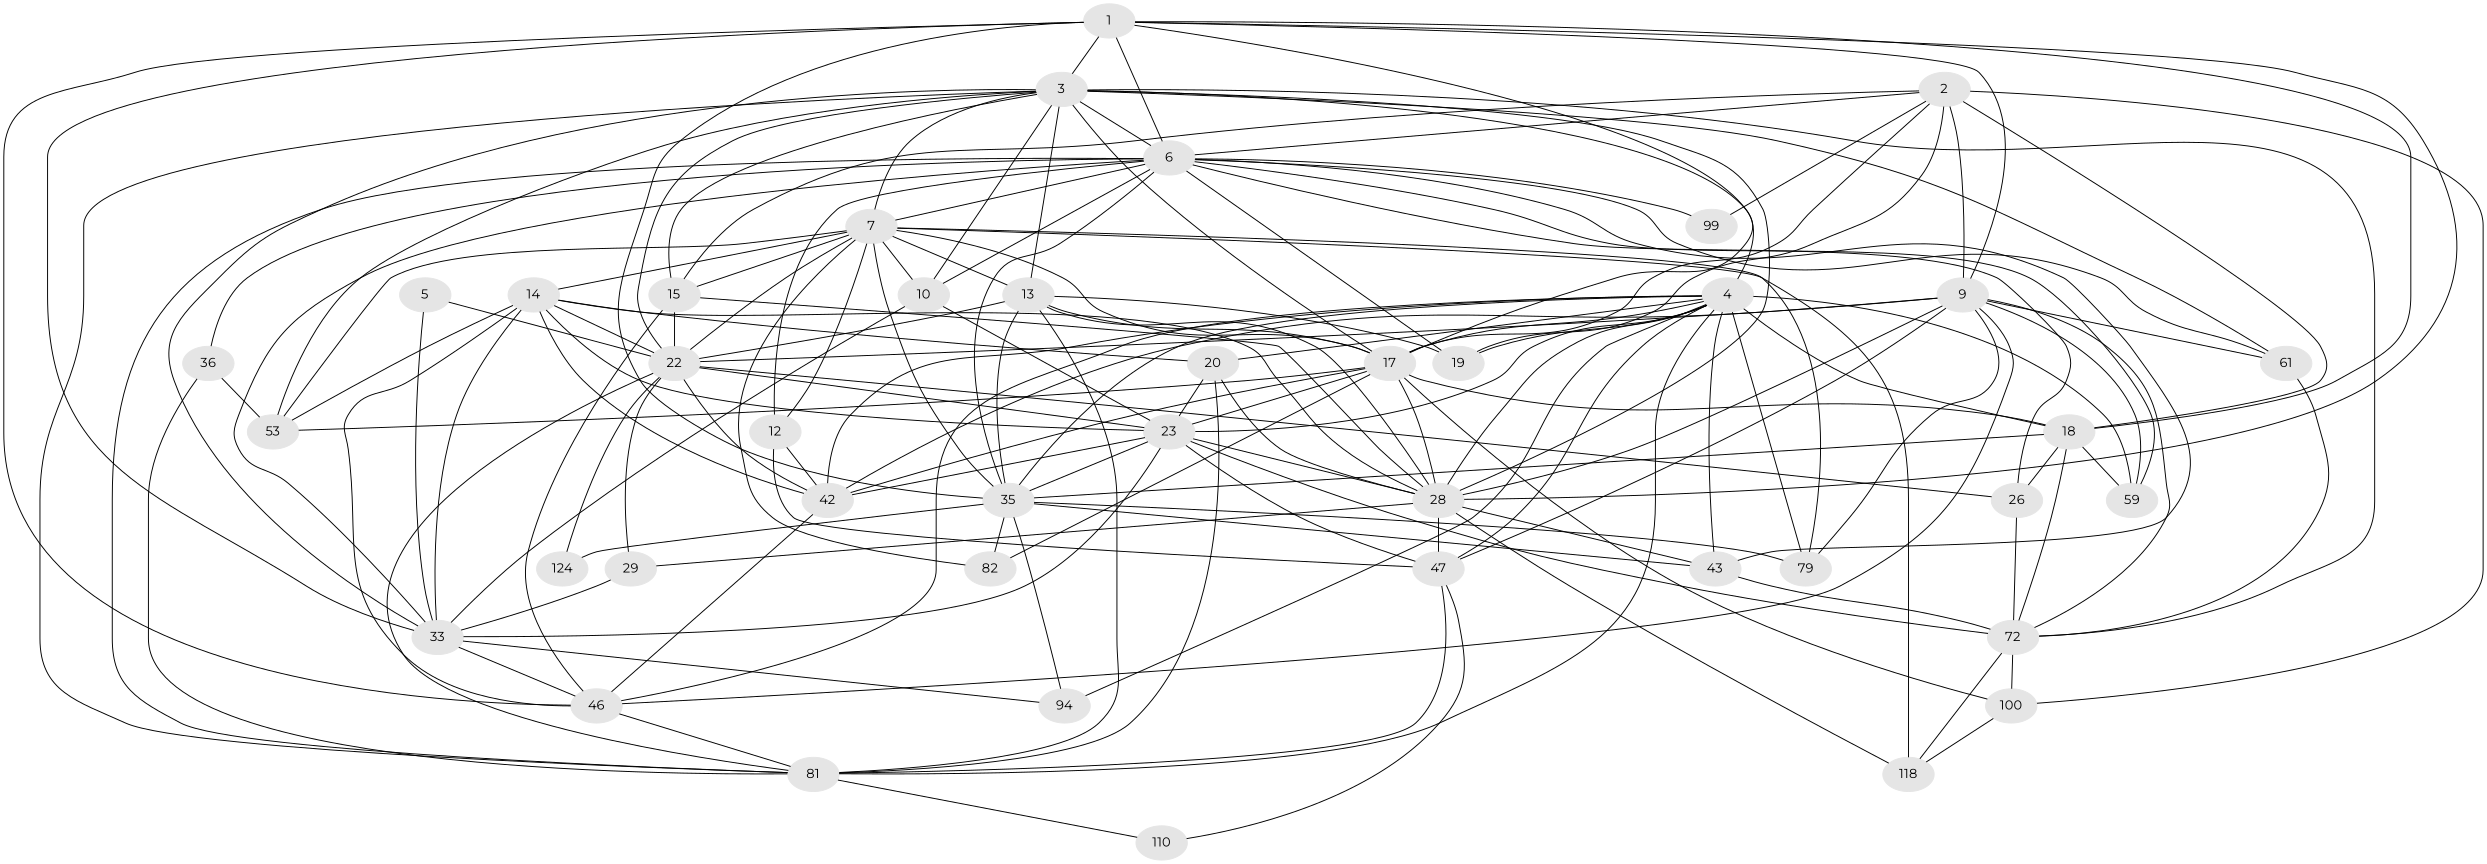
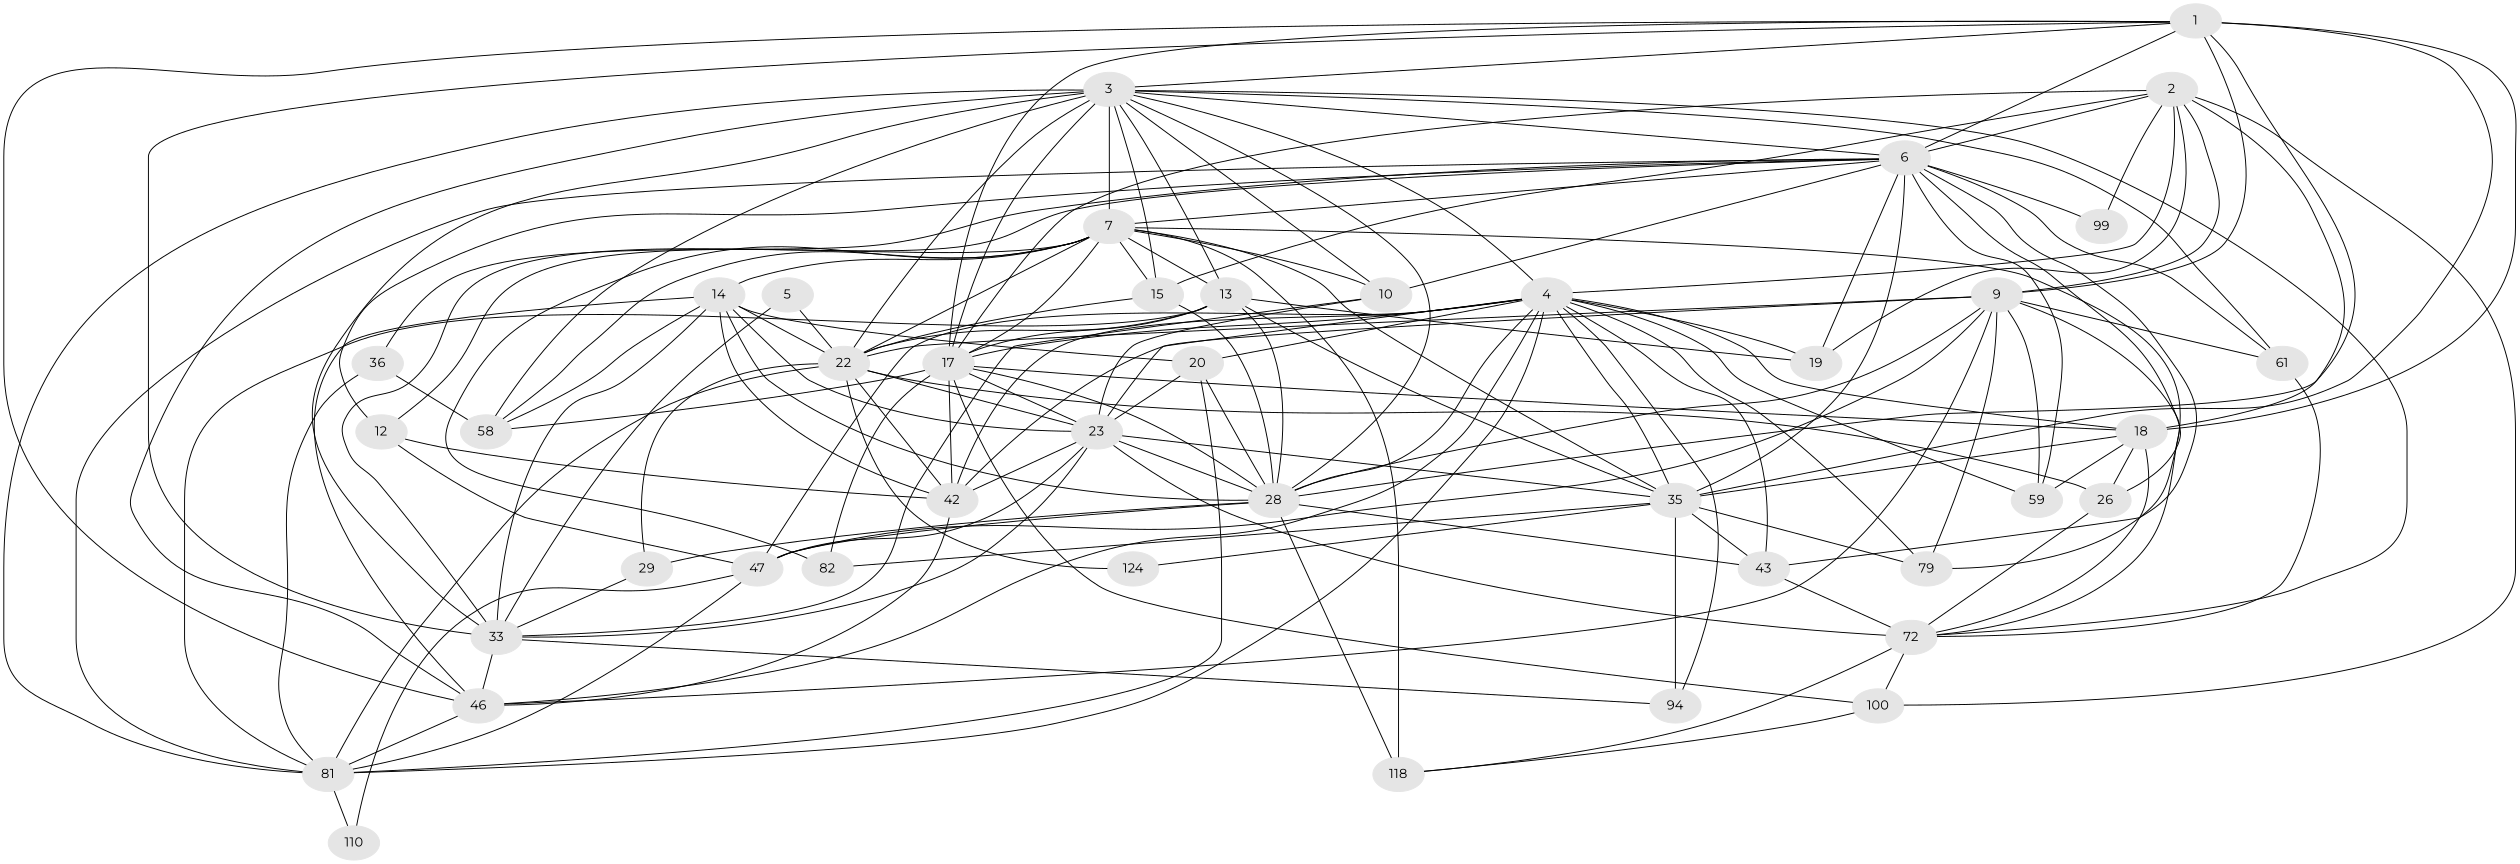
edge "2" -- "4": added
node "53": label "53" -> "58"
edge "15" -- "46": now "3" -- "46"
